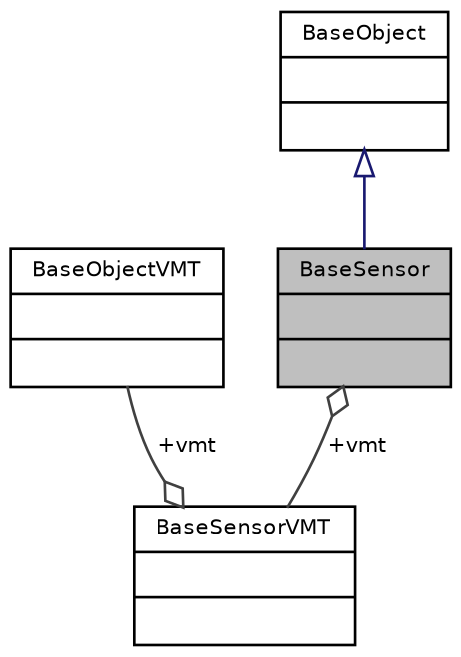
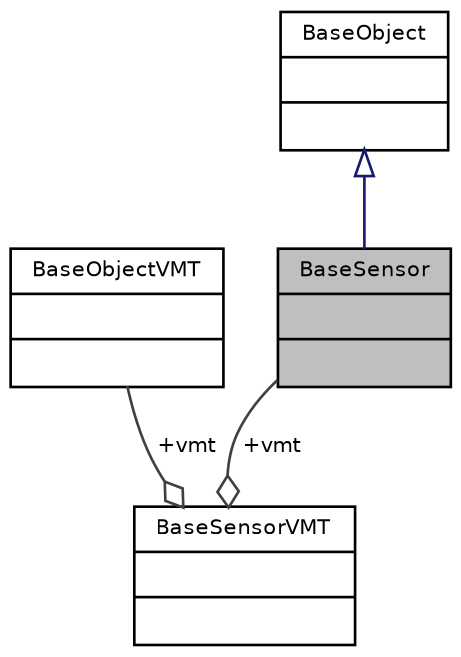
edge "BaseSensorVMT" -> "BaseSensor": reversed
